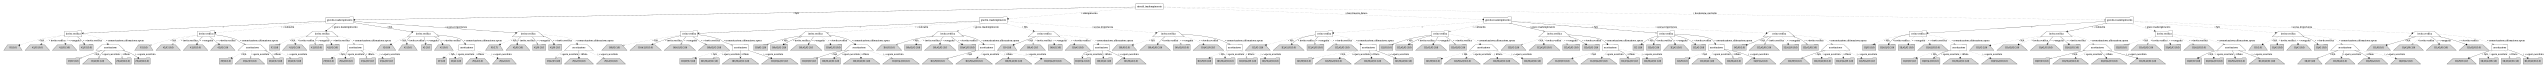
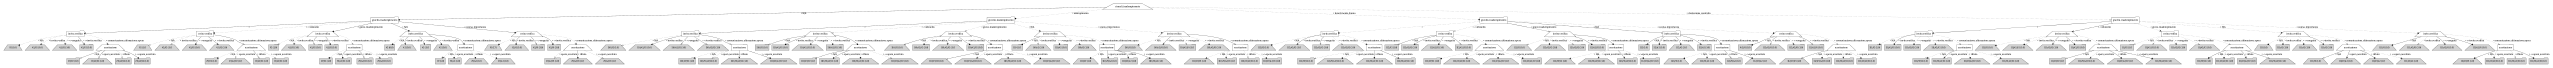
node "rimedi_inadempimento": shape folder -> trapezium
node "42 (0.0)": shape trapezium -> folder
node "110 (1.0)": shape trapezium -> folder
node "110;29 (1.0)": added
node "110;29;91 (1.0)": shape folder -> trapezium
node "112;29 (1.0)": shape folder -> trapezium
